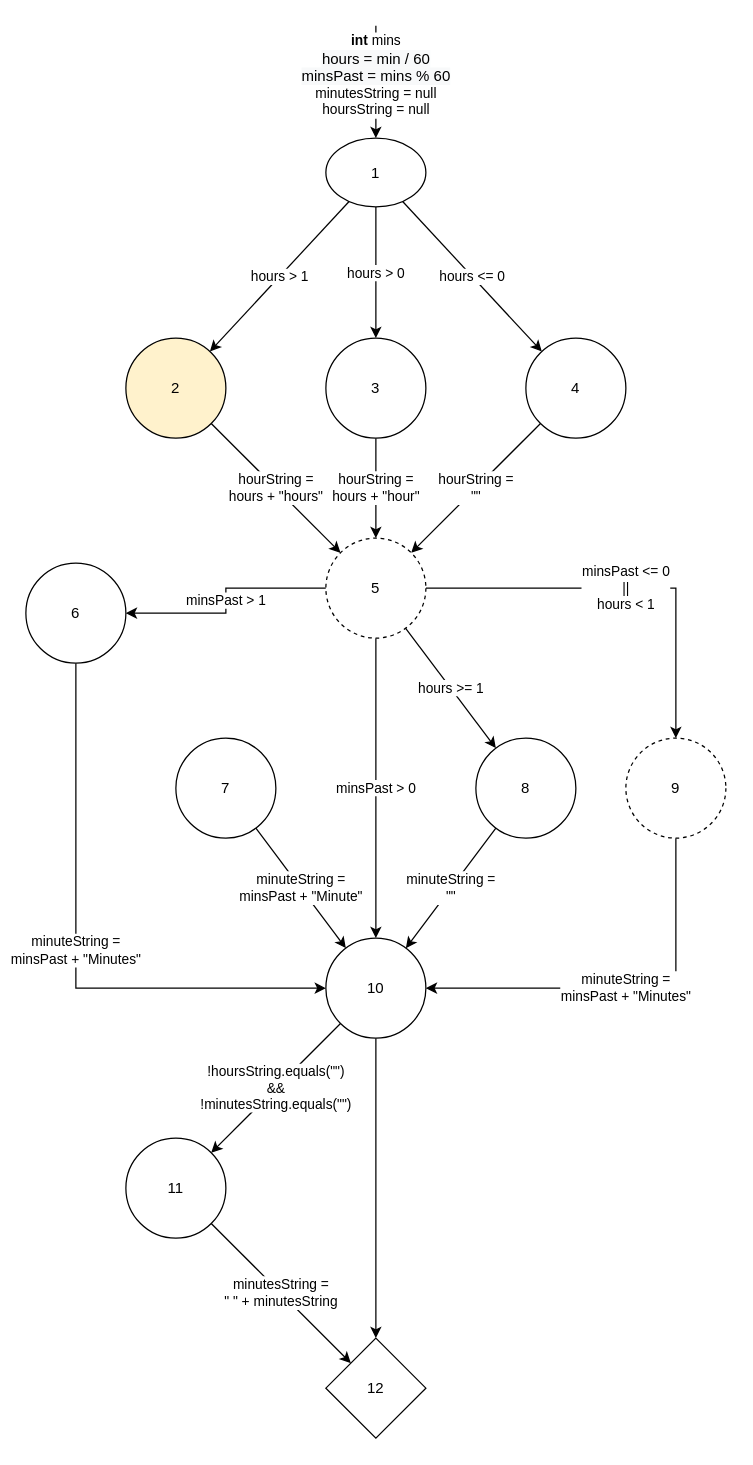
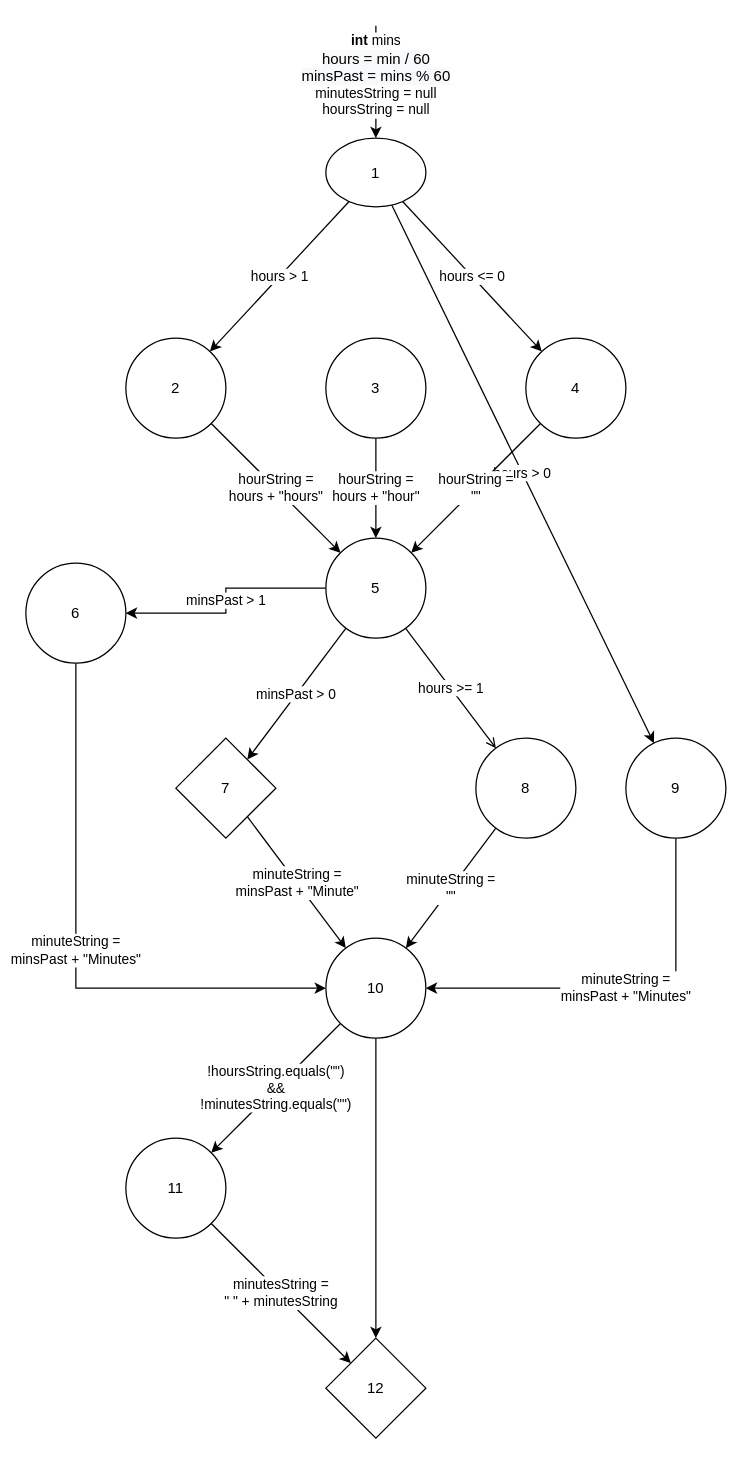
edge "1" -> "3": now "1" -> "9"
node "2": fillcolor #fff2cc -> #ffffff
node "5": style dashed -> solid
edge "5" -> "9": removed, label "minsPast <= 0 || hours < 1"
edge "5" -> "8": arrowhead classic -> open
edge "5" -> "10": now "5" -> "7"
node "7": shape ellipse -> diamond
node "9": style dashed -> solid
